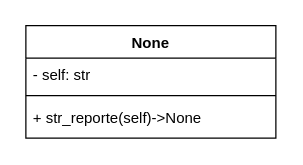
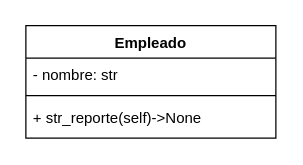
node "None": label "None" -> "Empleado"
node "- self: str": label "- self: str" -> "- nombre: str"
